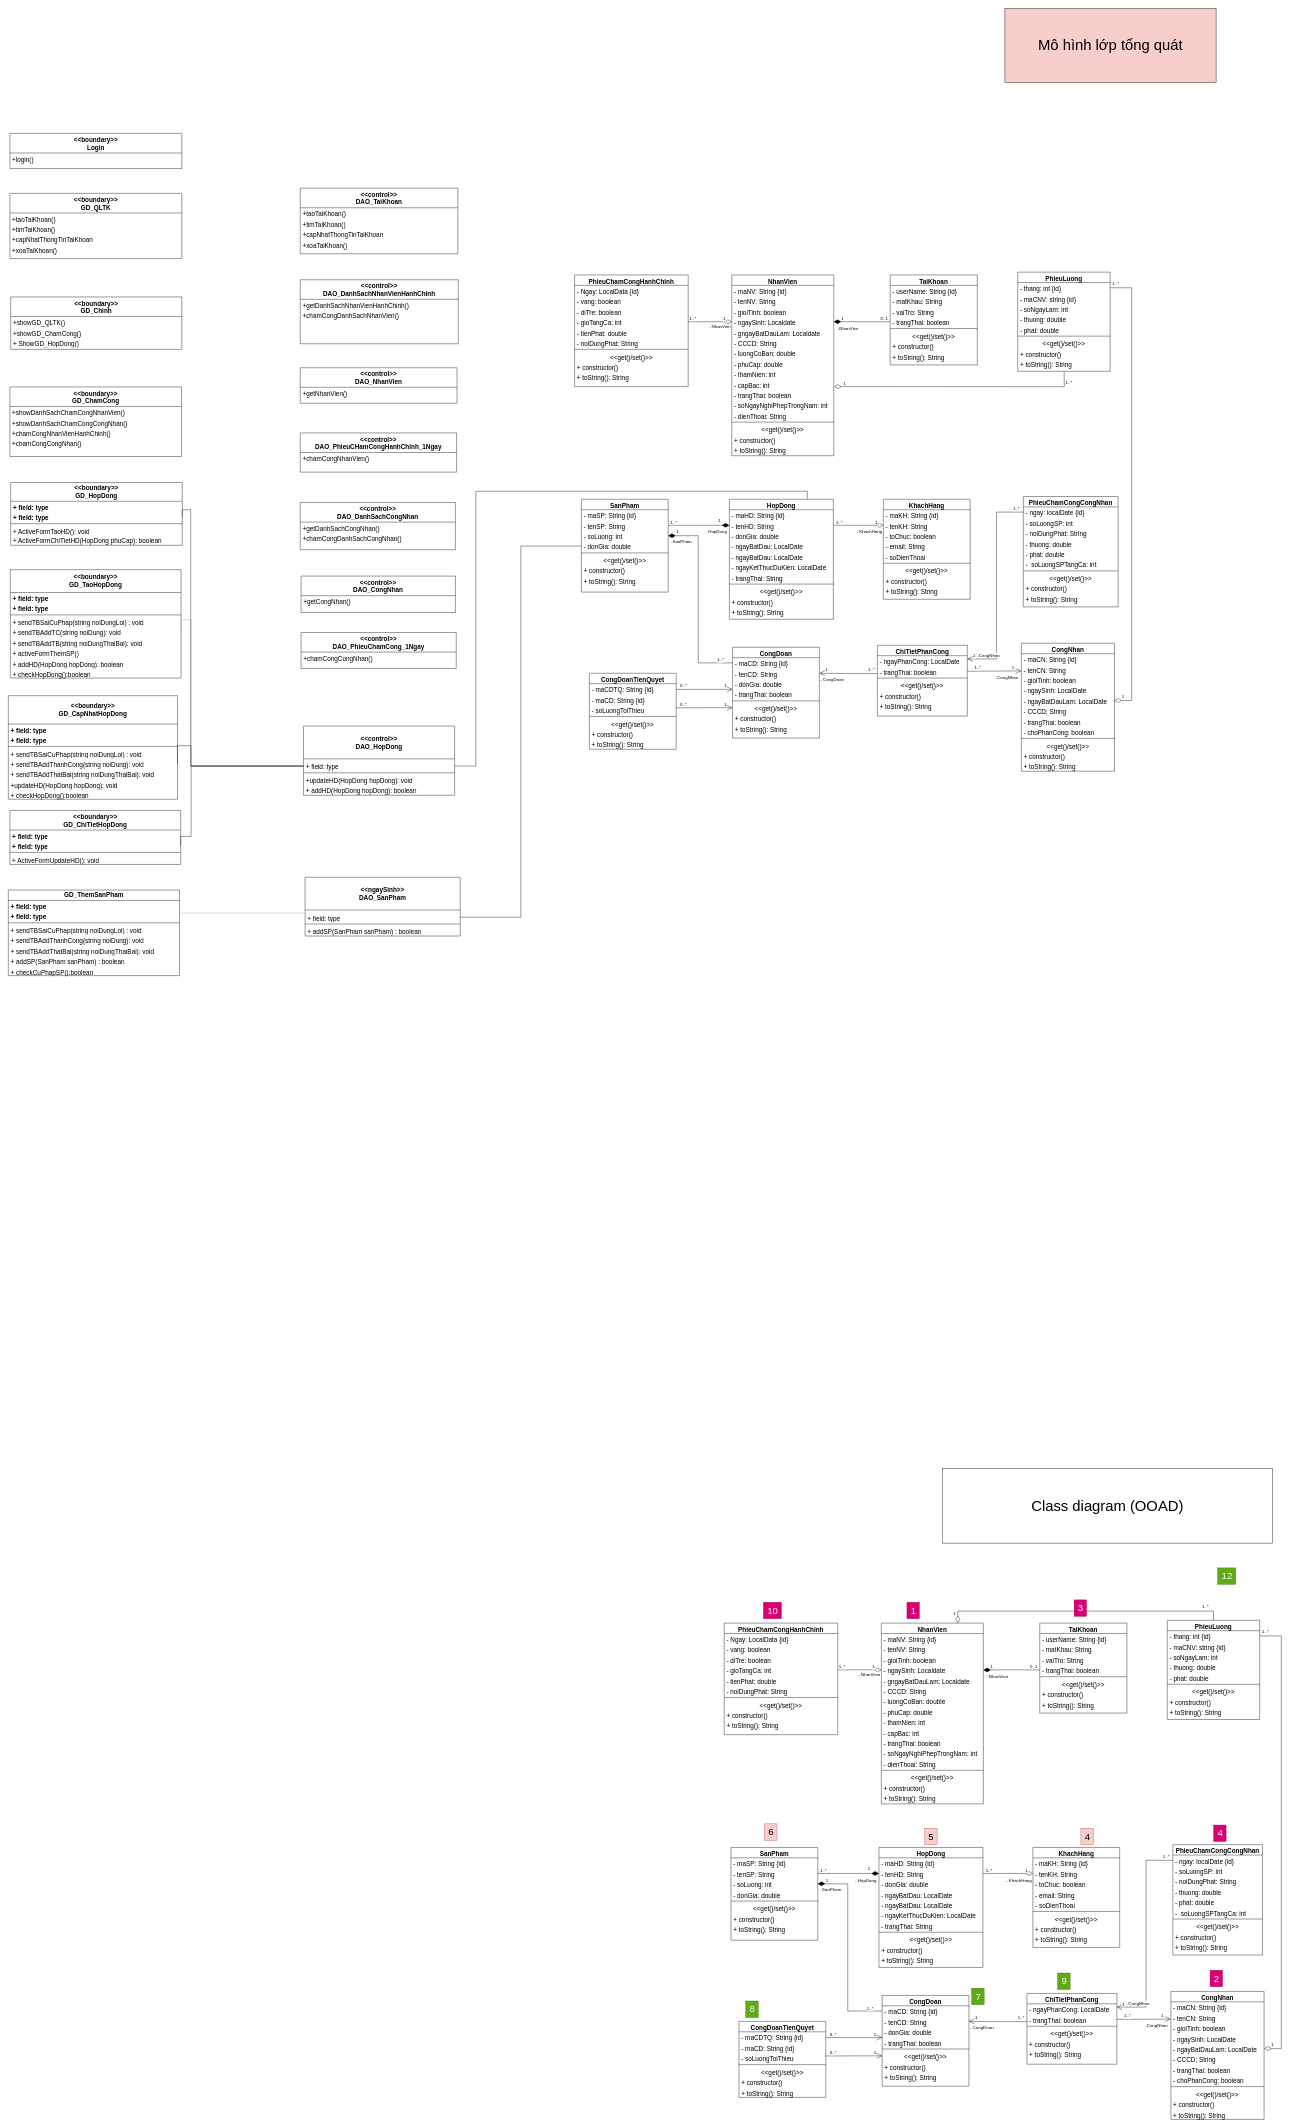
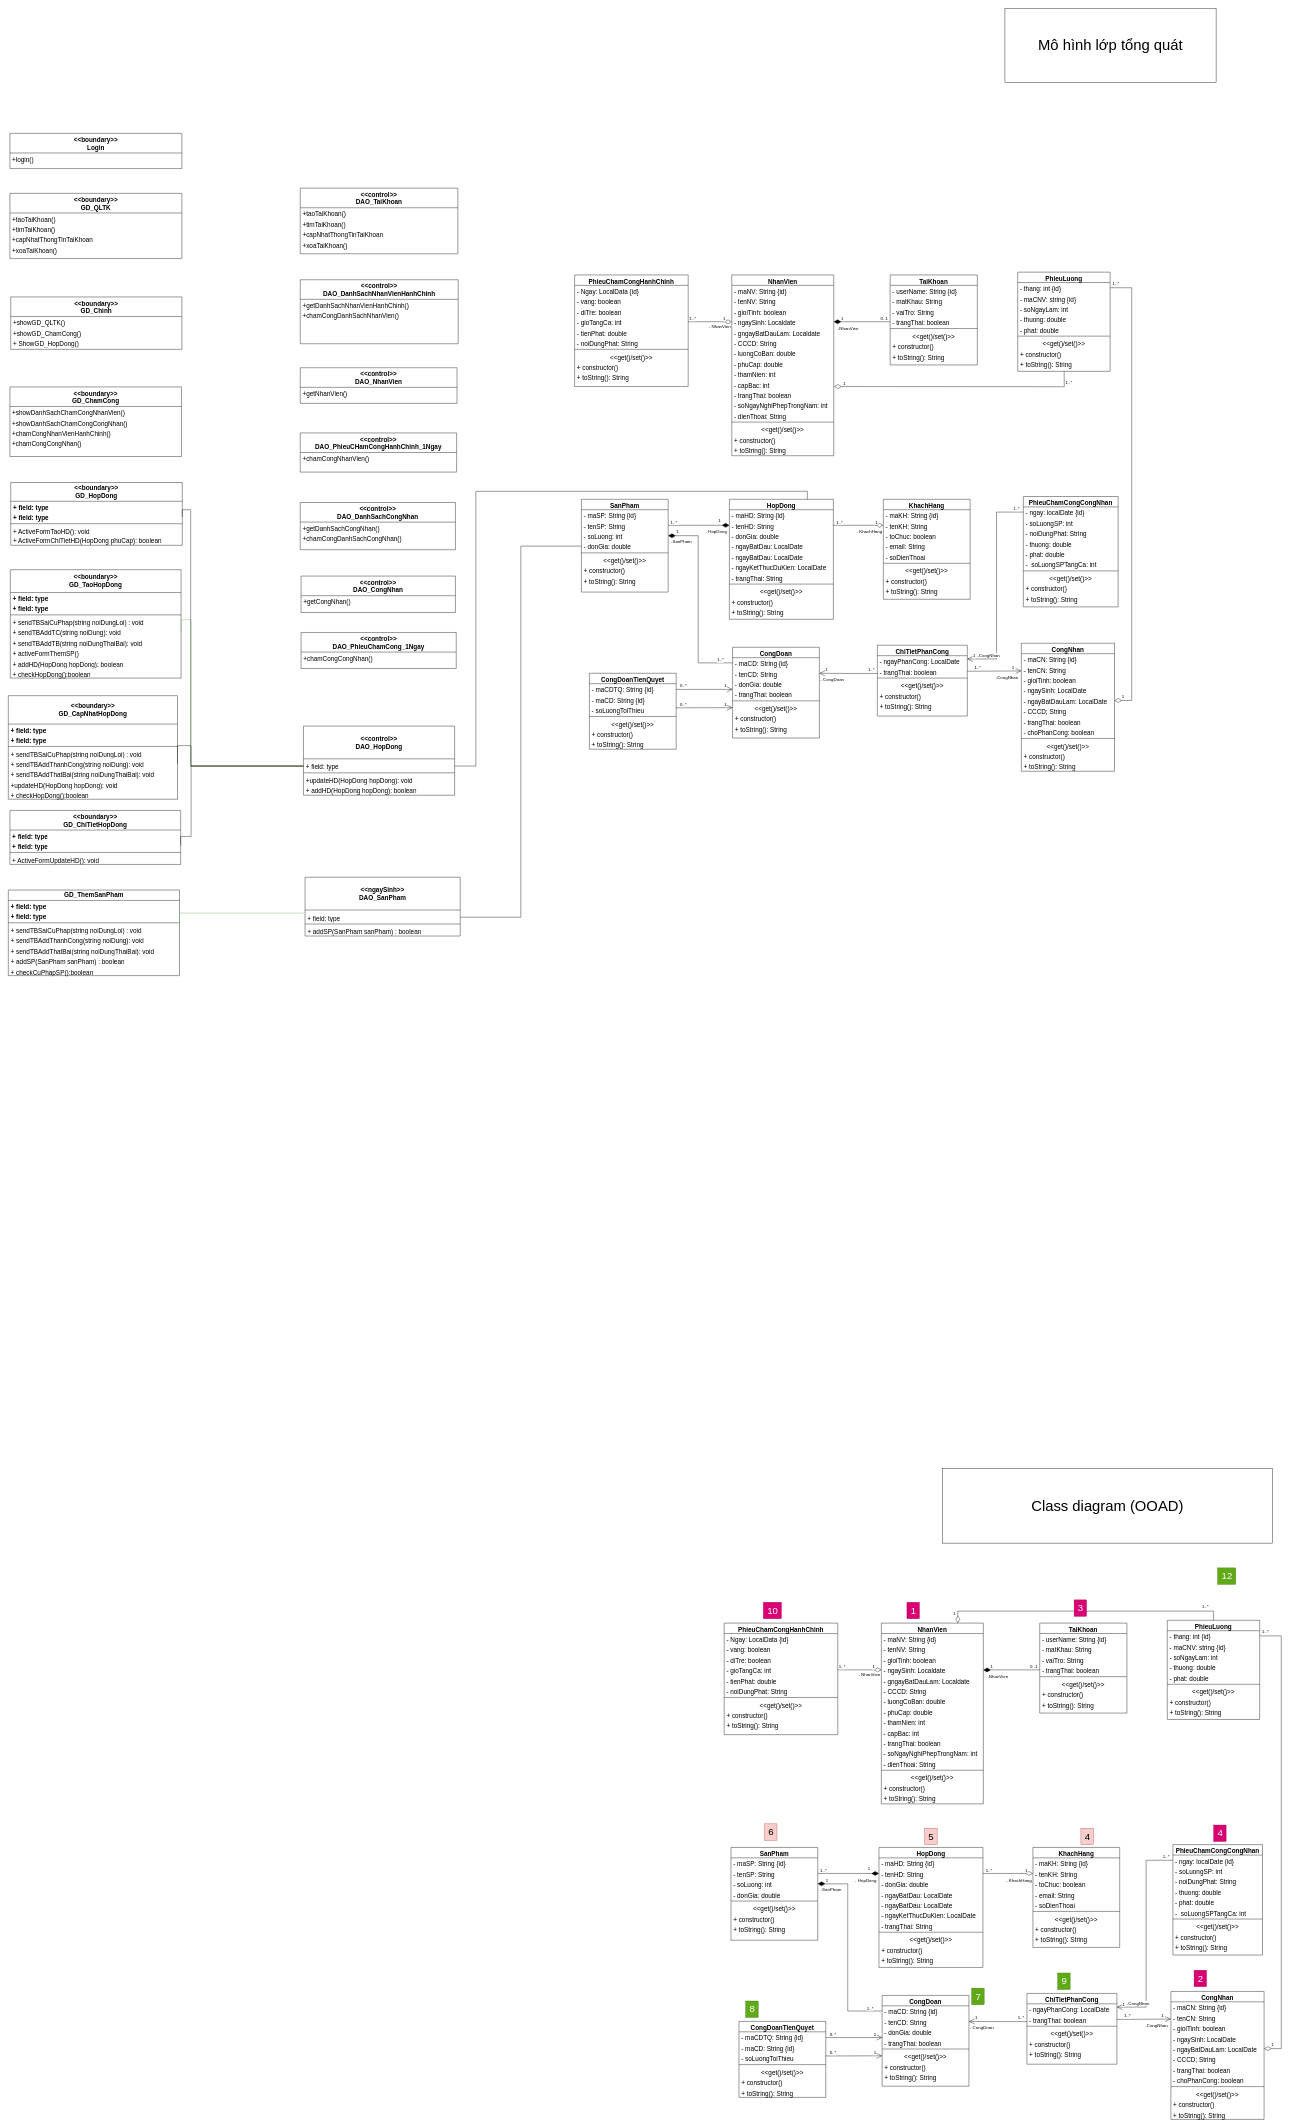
node "Mô hình lớp tổng quát": fillcolor #f8cecc -> #ffffff
node "2": moved (1216, 1979) -> (1200, 1979)
